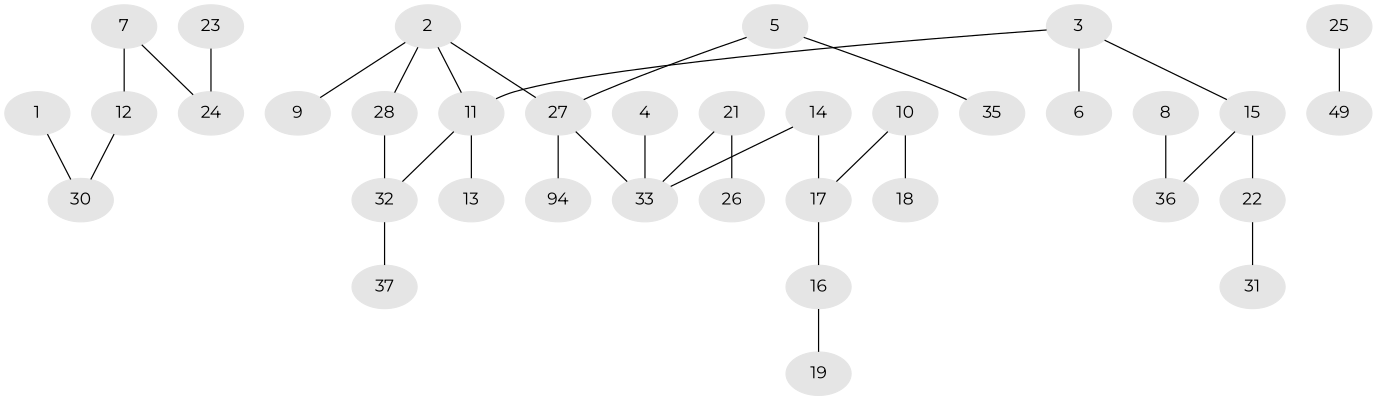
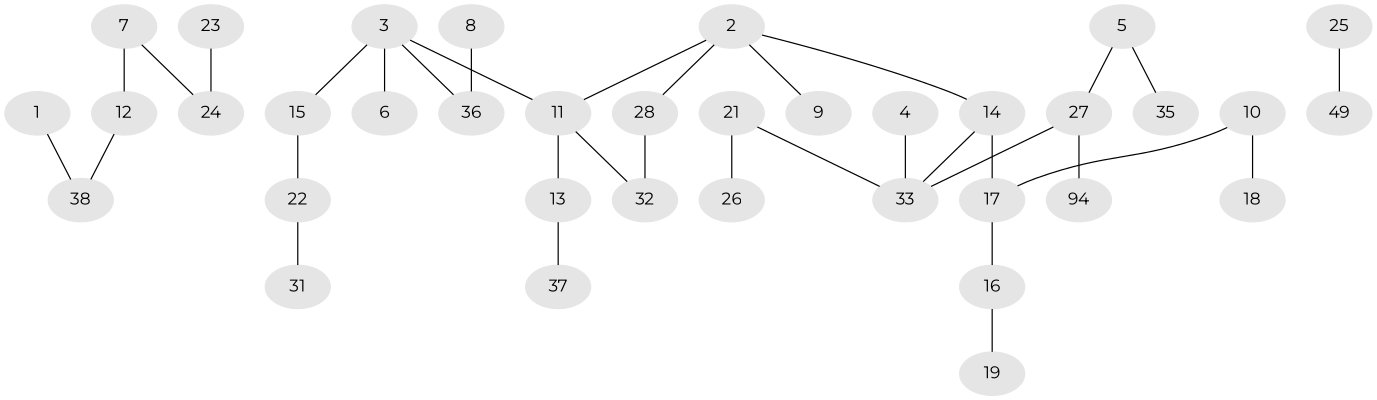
edge "2" -- "27": now "2" -- "14"
edge "15" -- "36": now "3" -- "36"
node "30": label "30" -> "38"
edge "32" -- "37": now "13" -- "37"
